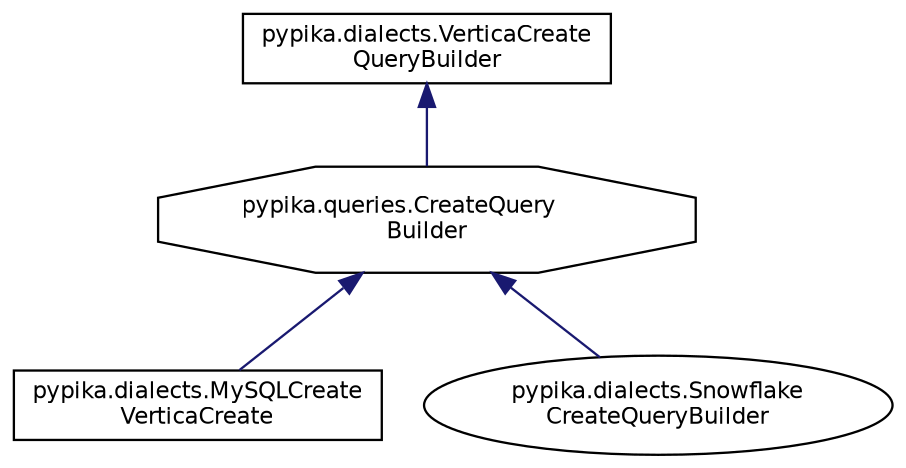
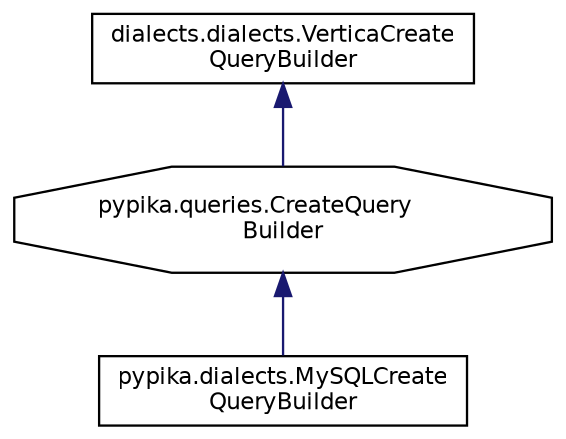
node "pypika.dialects.VerticaCreate QueryBuilder": label "pypika.dialects.VerticaCreate QueryBuilder" -> "dialects.dialects.VerticaCreate QueryBuilder"
node "pypika.dialects.MySQLCreate VerticaCreate": label "pypika.dialects.MySQLCreate VerticaCreate" -> "pypika.dialects.MySQLCreate QueryBuilder"
node "pypika.dialects.Snowflake CreateQueryBuilder": removed
